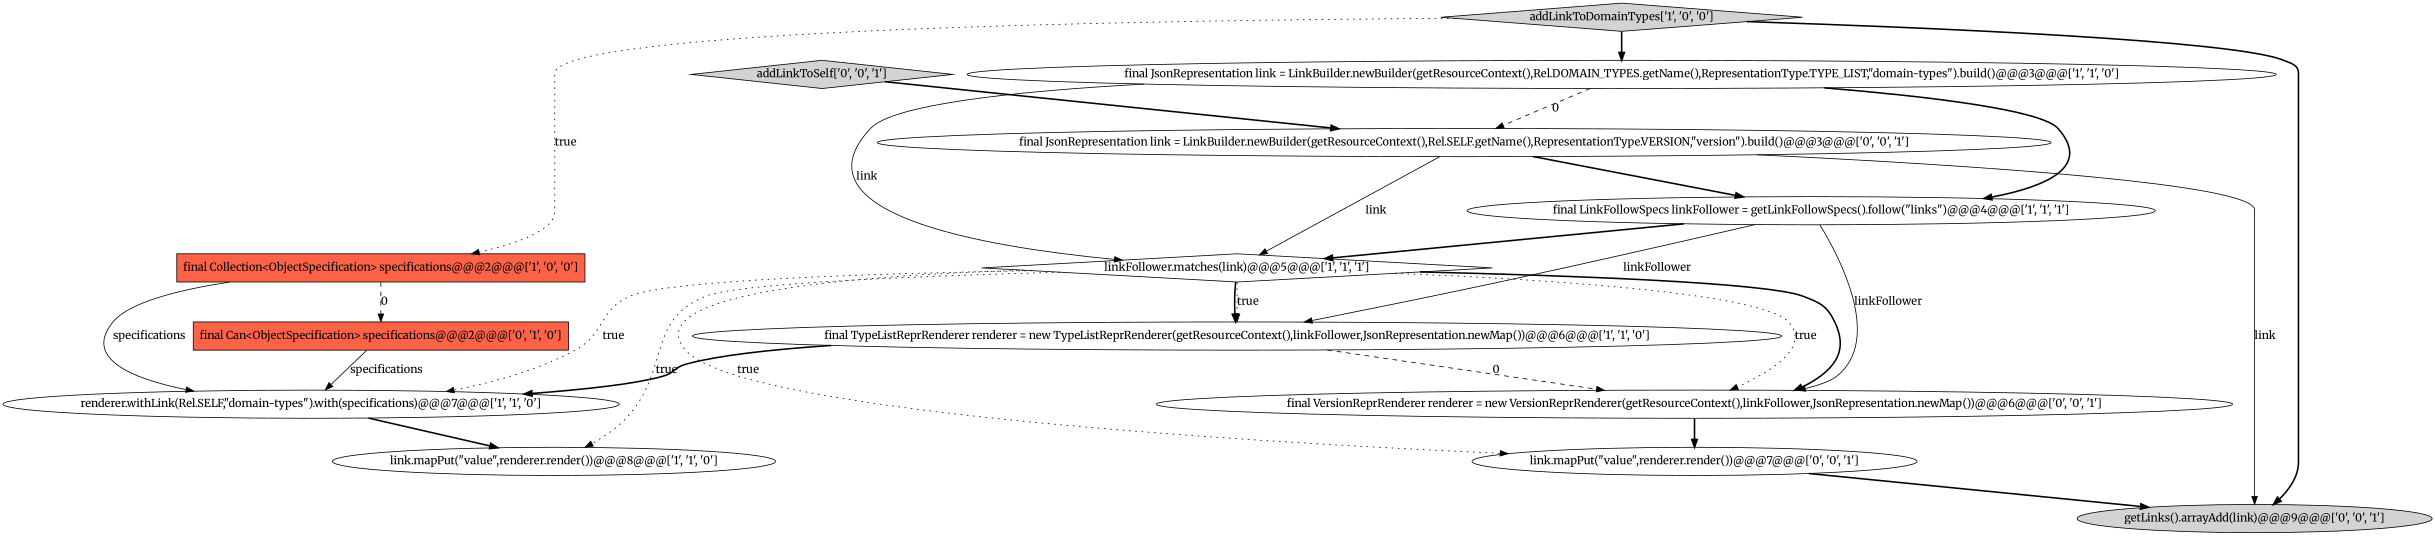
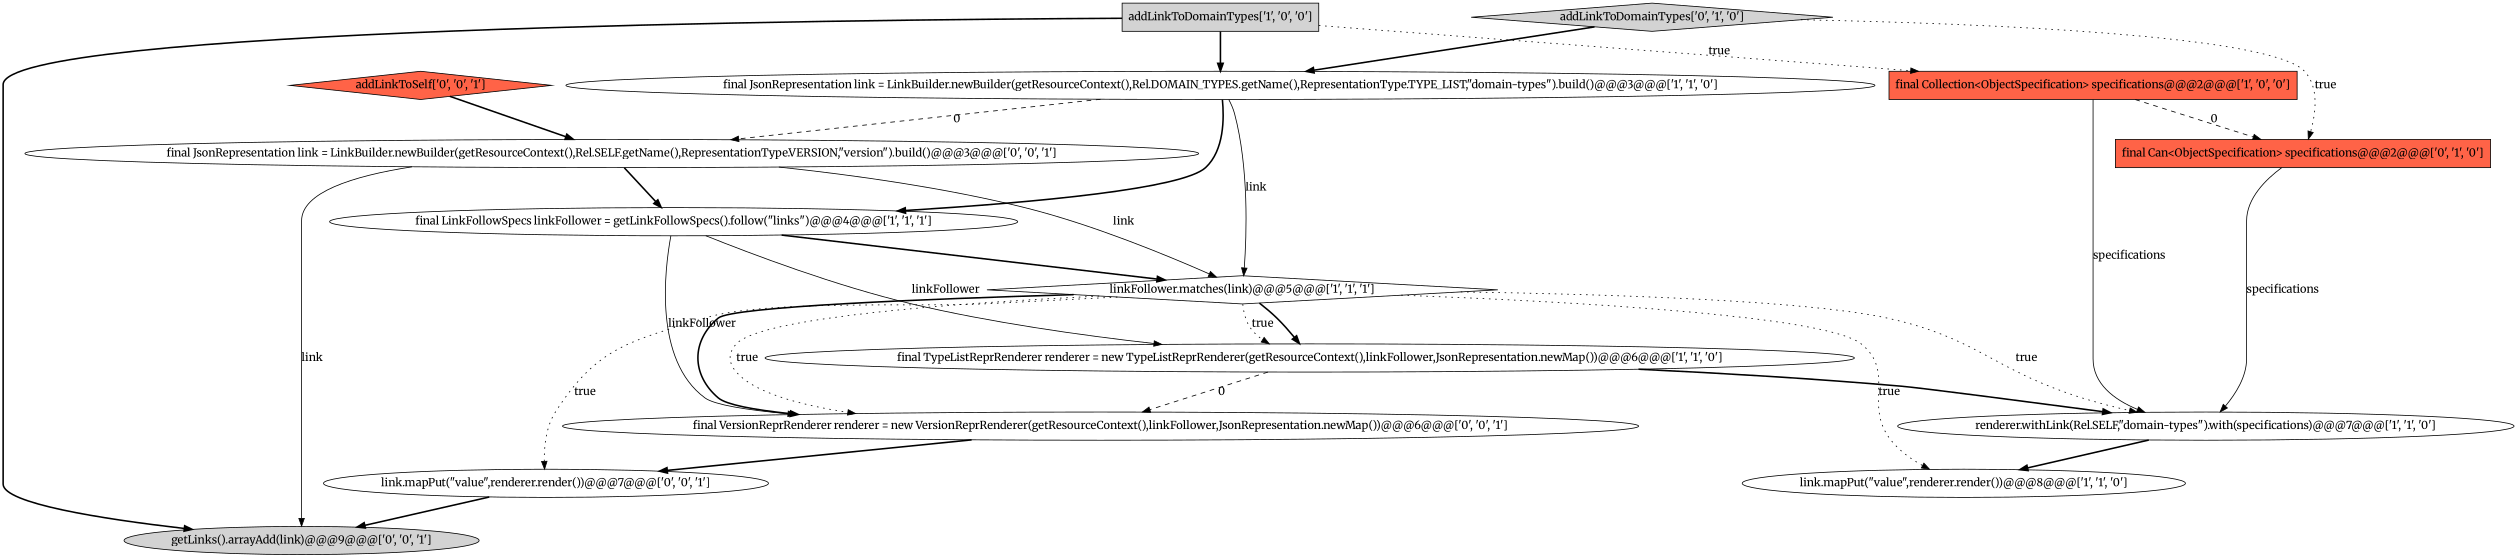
node "addLinkToDomainTypes['1', '0', '0']": shape diamond -> box
node "addLinkToDomainTypes['0', '1', '0']": added
node "addLinkToSelf['0', '0', '1']": fillcolor lightgray -> tomato
